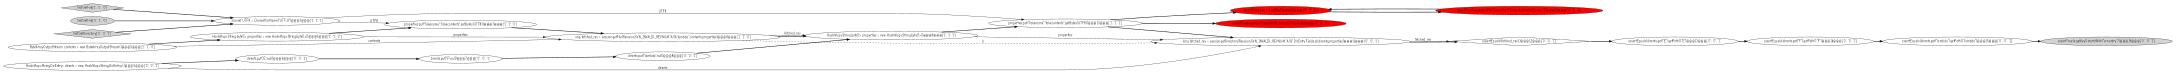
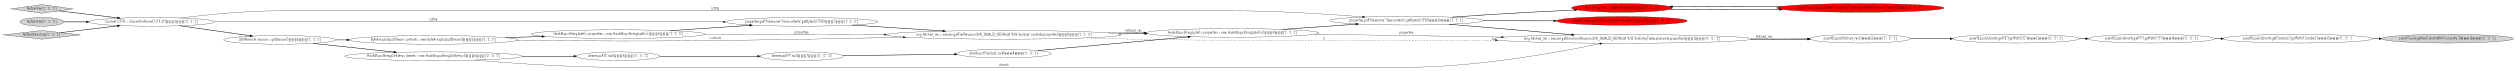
node "ISVNRemote session = getSession()@@@4@@@['1', '1', '1']": added
node "assertEquals(fetched_rev,1)@@@12@@@['0', '0', '1']": shape diamond -> ellipse
